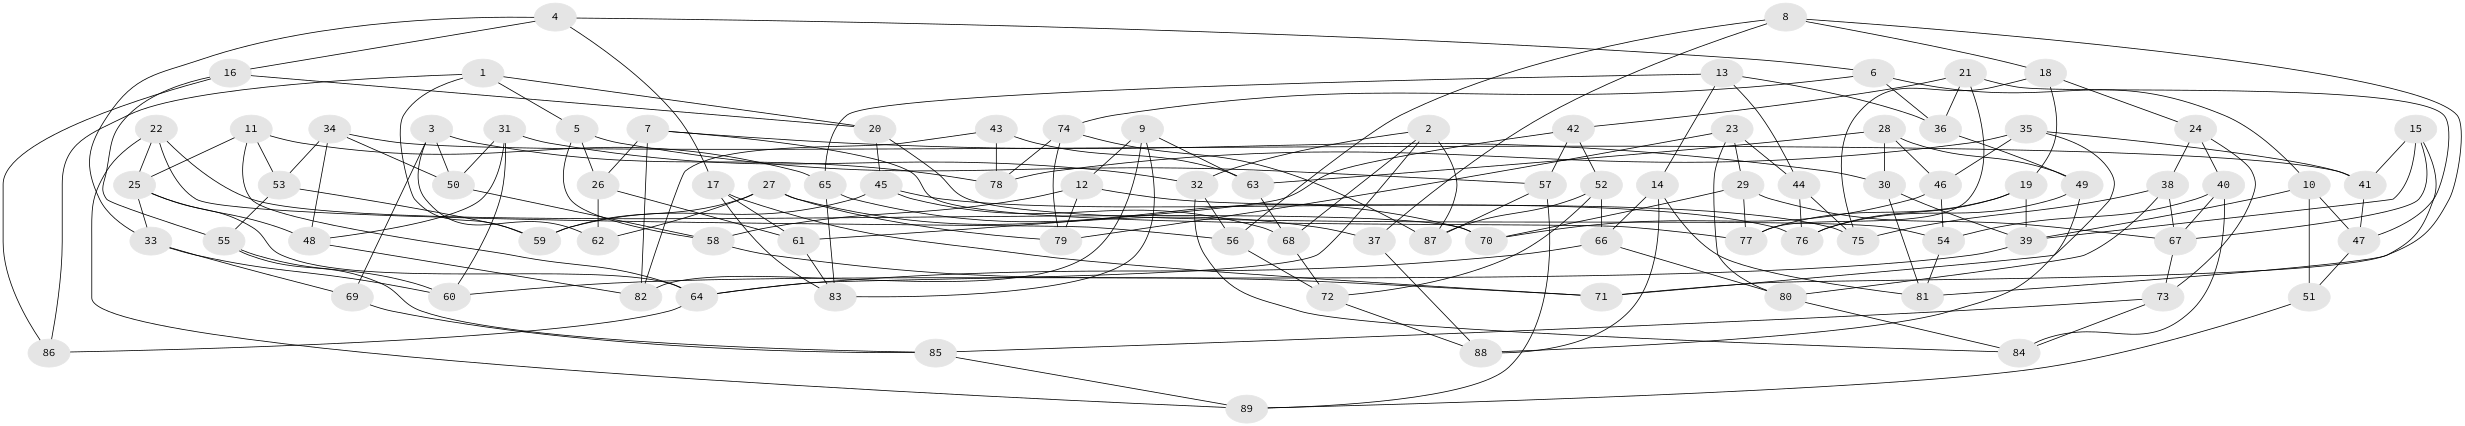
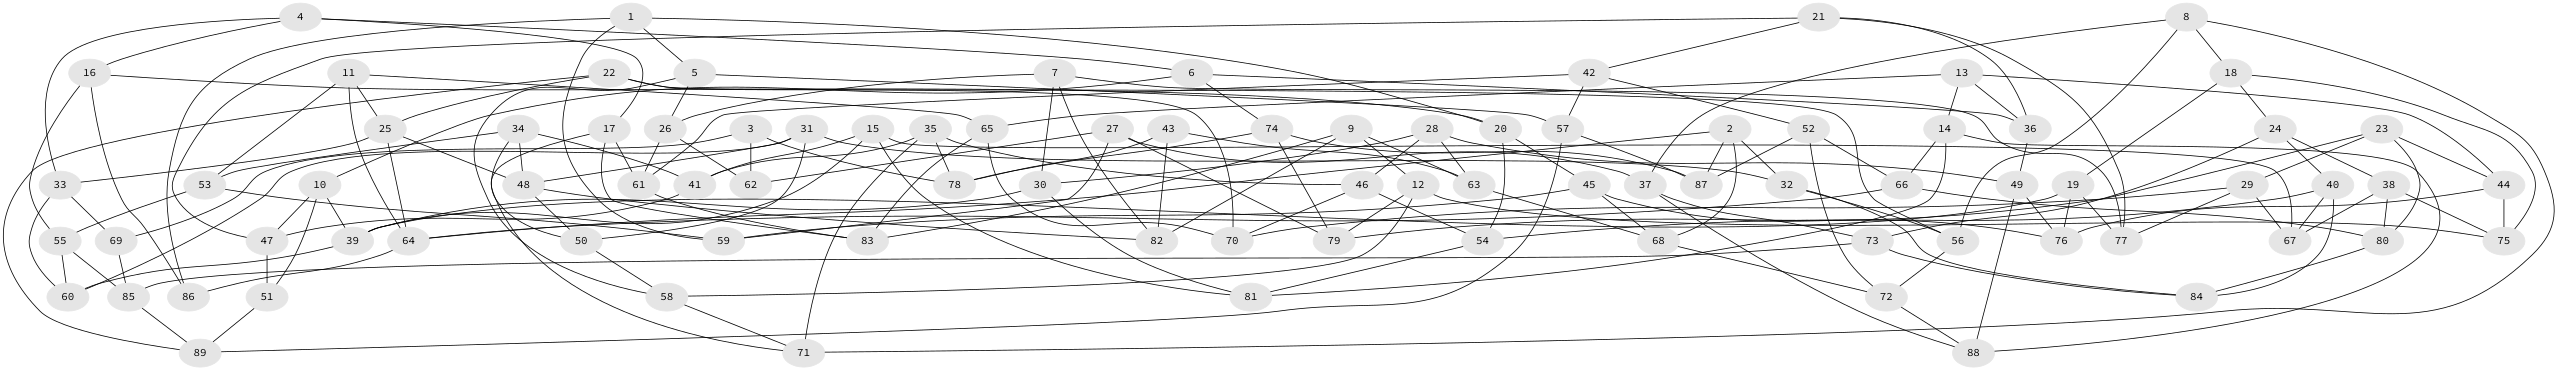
edge "3" -- "50": now "48" -- "50"
edge "67" -- "73": now "37" -- "73"
